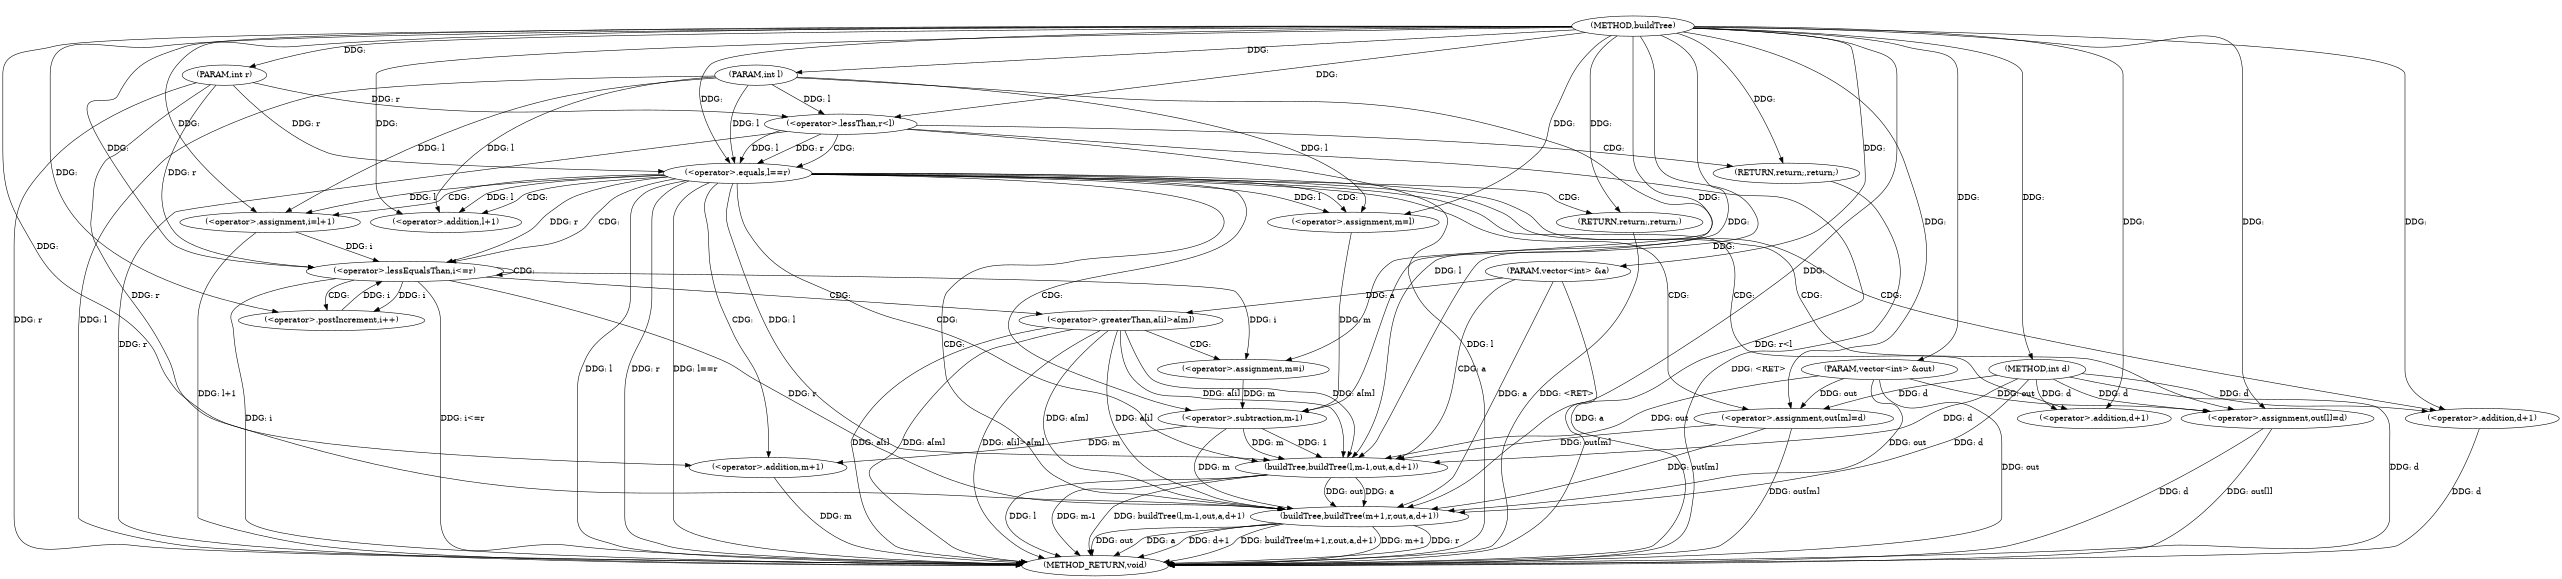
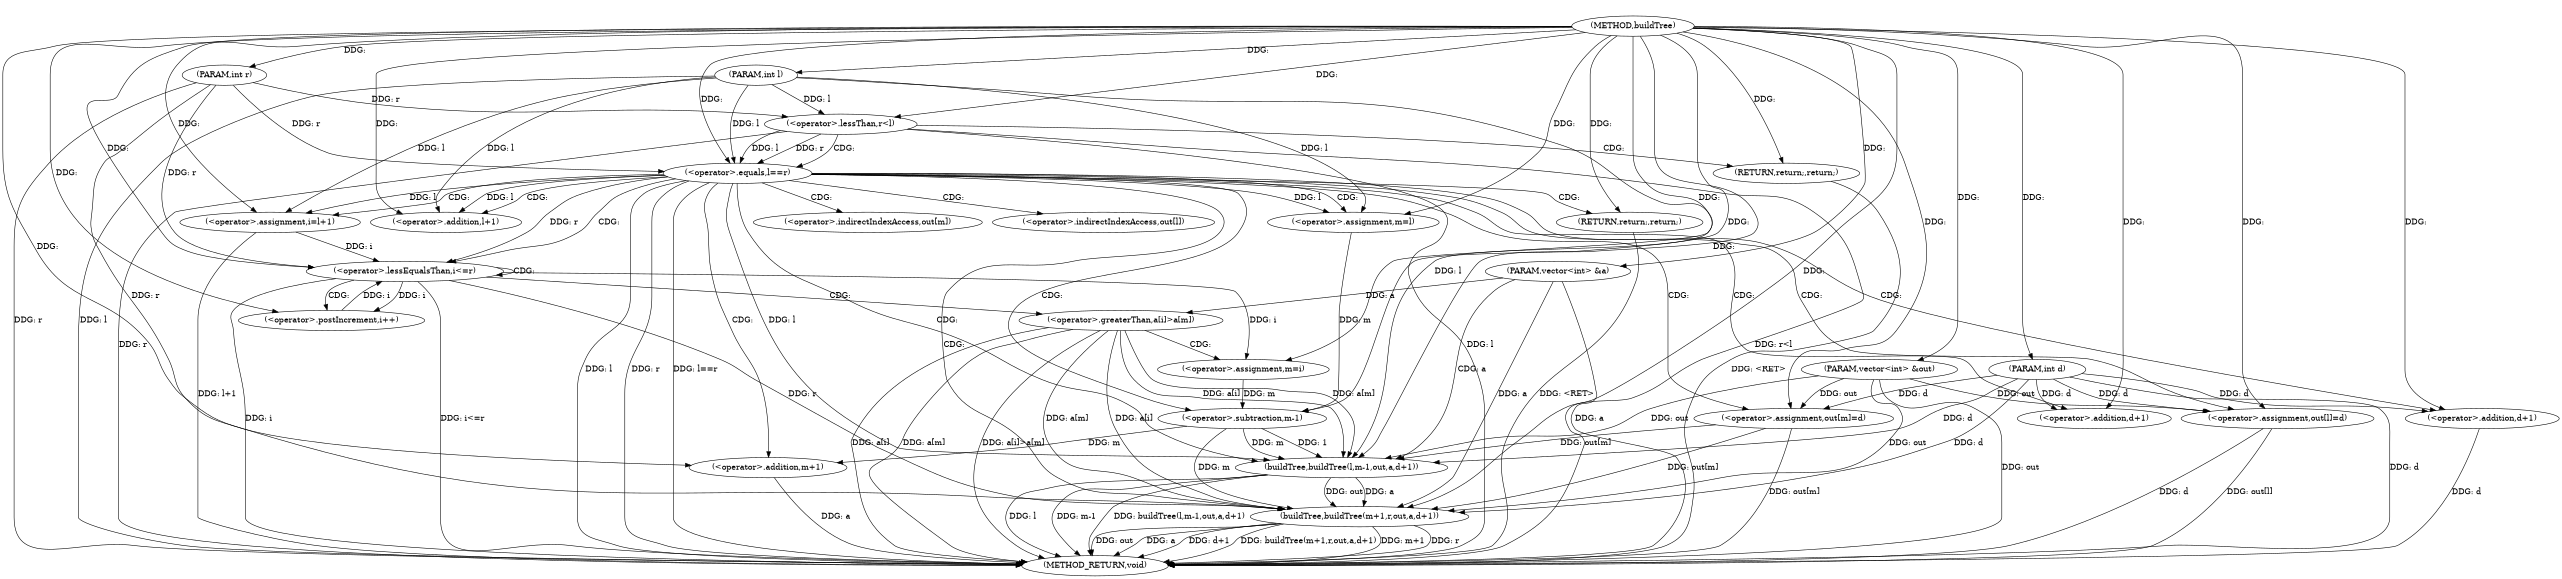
node "(<operator>.indirectIndexAccess,out[m])": added
node "(<operator>.indirectIndexAccess,out[l])": added
node "(METHOD,int d)": label "(METHOD,int d)" -> "(PARAM,int d)"
edge "(<operator>.addition,m+1)" -> "(METHOD_RETURN,void)": label "DDG: m" -> "DDG: a"
